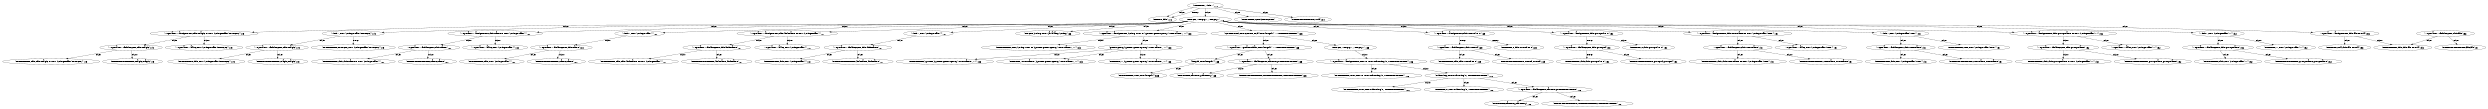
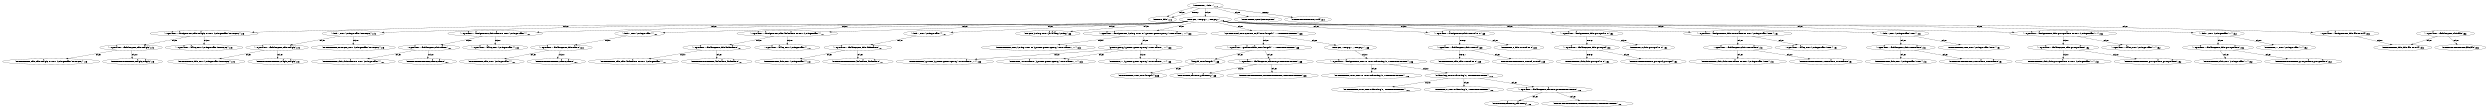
edge "(METHOD,<init>)" -> "(METHOD_RETURN,void)": label "AST: " -> "DDG: "
edge "(<init>,new StringBuffer(TMAGIC))" -> "(IDENTIFIER,TMAGIC,new StringBuffer(TMAGIC))": label "DDG: " -> "AST: "
edge "(<operator>.assignment,this.userId = 0)" -> "(LITERAL,0,this.userId = 0)": label "DDG: " -> "AST: "
node "(FIELD_IDENTIFIER,file,file)": text "191" -> "193"
node "(LITERAL,null,this.file = null)": removed
edge "(<operator>.fieldAccess,this.userId)" -> "(IDENTIFIER,this,this.userId = 0)": label "AST: " -> "DDG: "
